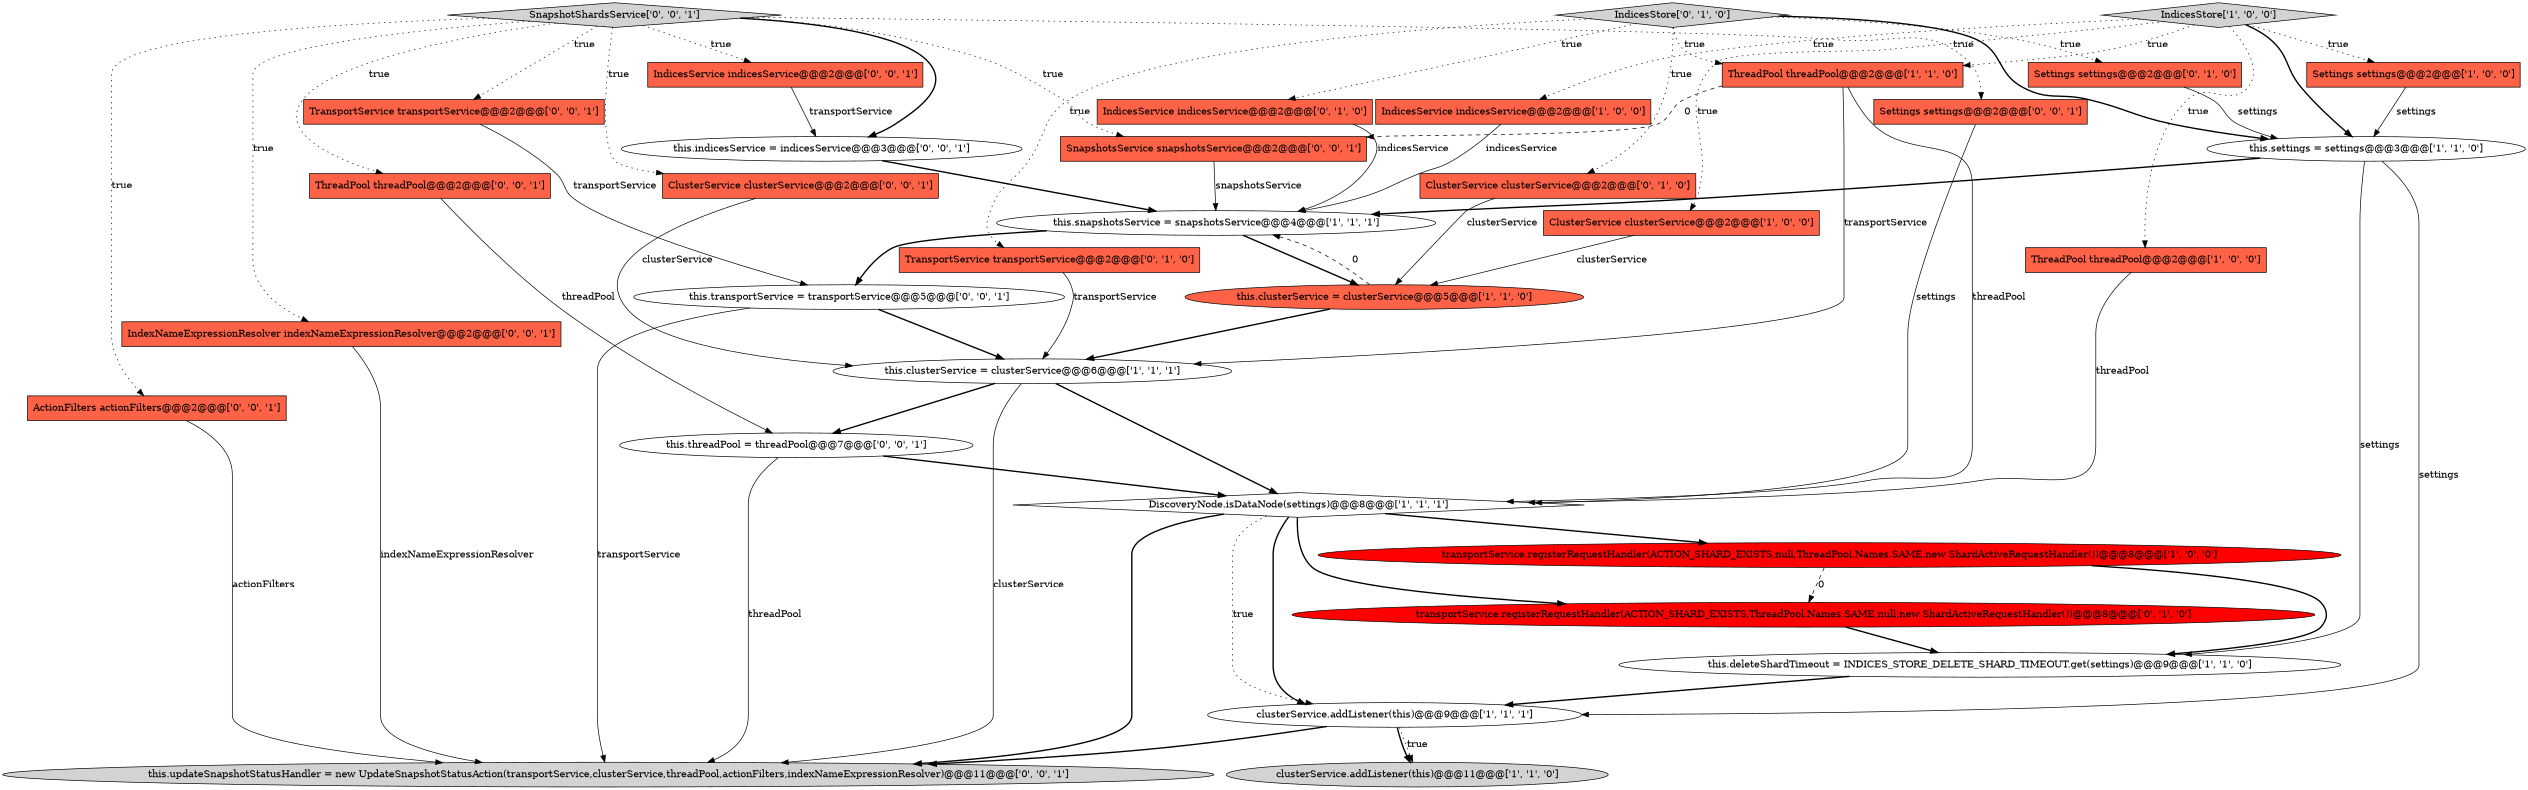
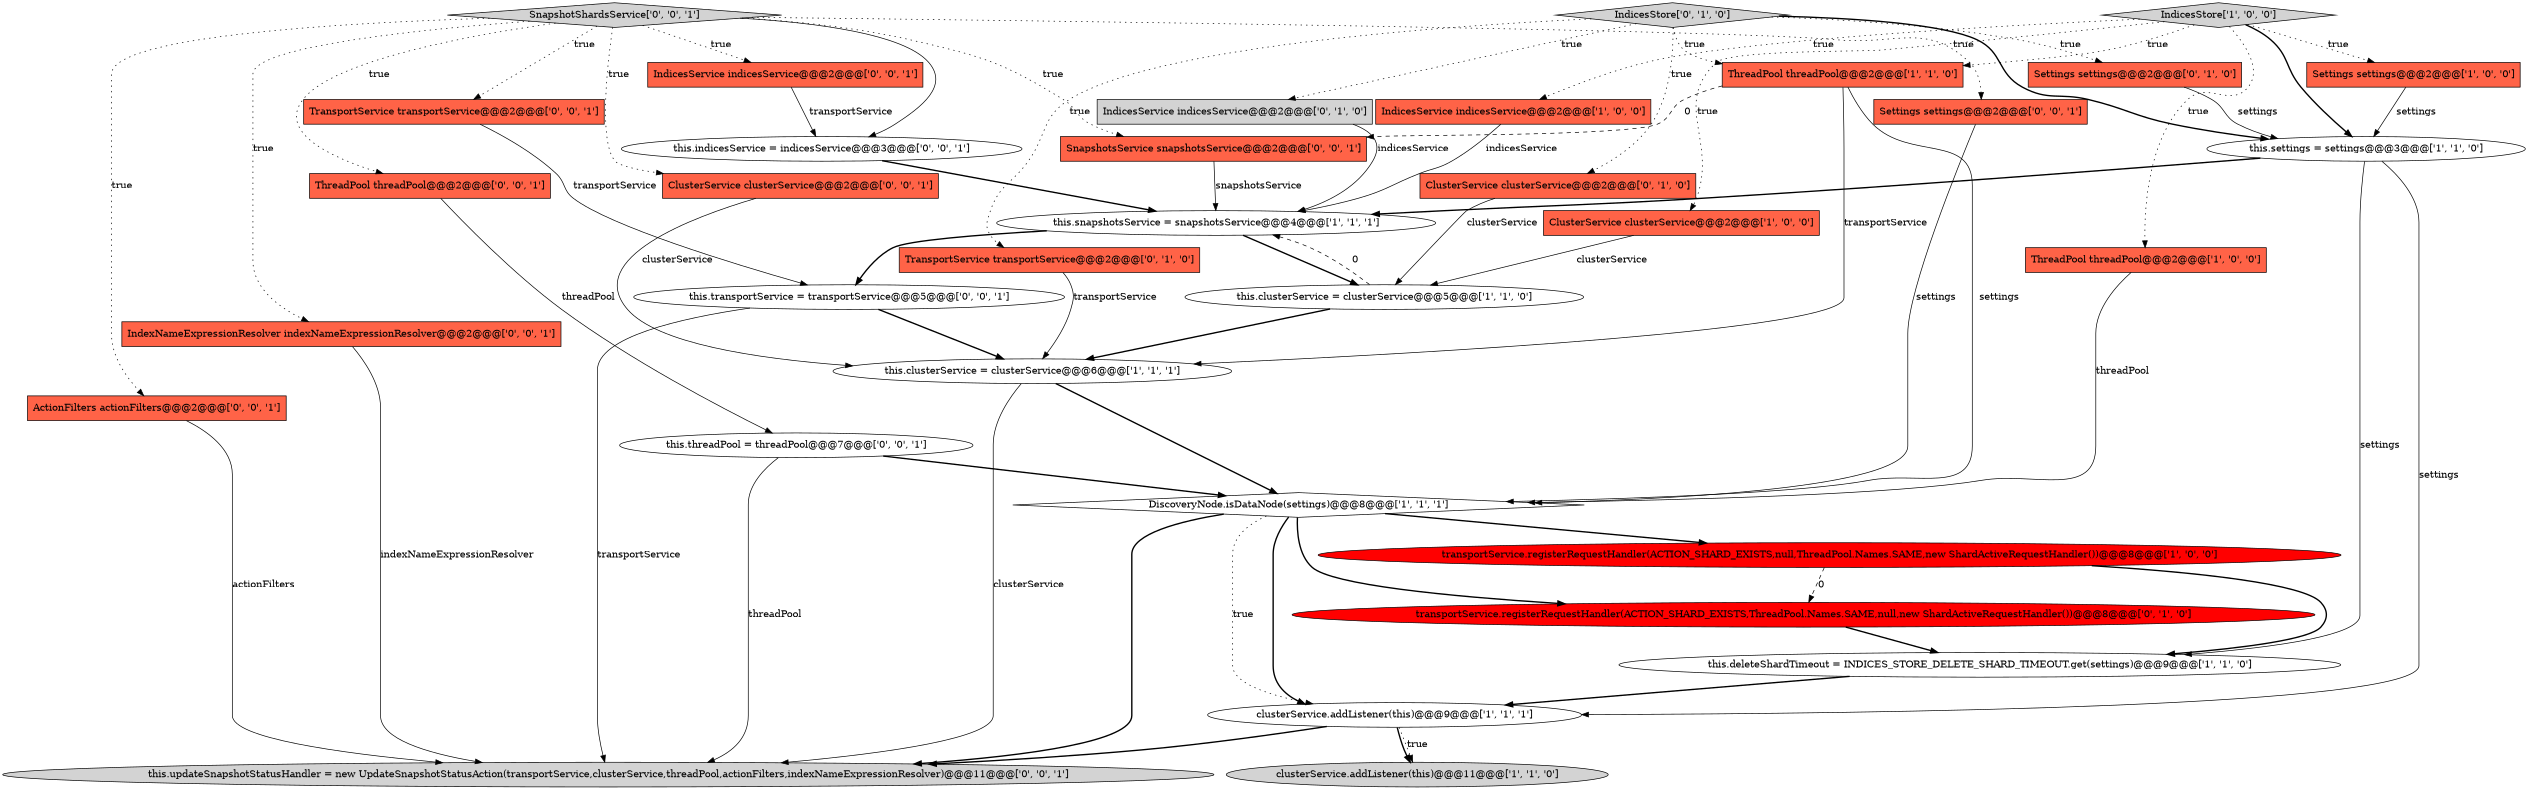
edge "SnapshotShardsService['0', '0', '1']" -> "this.indicesService = indicesService@@@3@@@['0', '0', '1']": style bold -> solid
node "IndicesService indicesService@@@2@@@['0', '1', '0']": fillcolor tomato -> lightgray
node "this.clusterService = clusterService@@@5@@@['1', '1', '0']": fillcolor tomato -> white
edge "ThreadPool threadPool@@@2@@@['1', '1', '0']" -> "DiscoveryNode.isDataNode(settings)@@@8@@@['1', '1', '1']": label "threadPool" -> "settings"
edge "this.clusterService = clusterService@@@6@@@['1', '1', '1']" -> "this.threadPool = threadPool@@@7@@@['0', '0', '1']": removed
